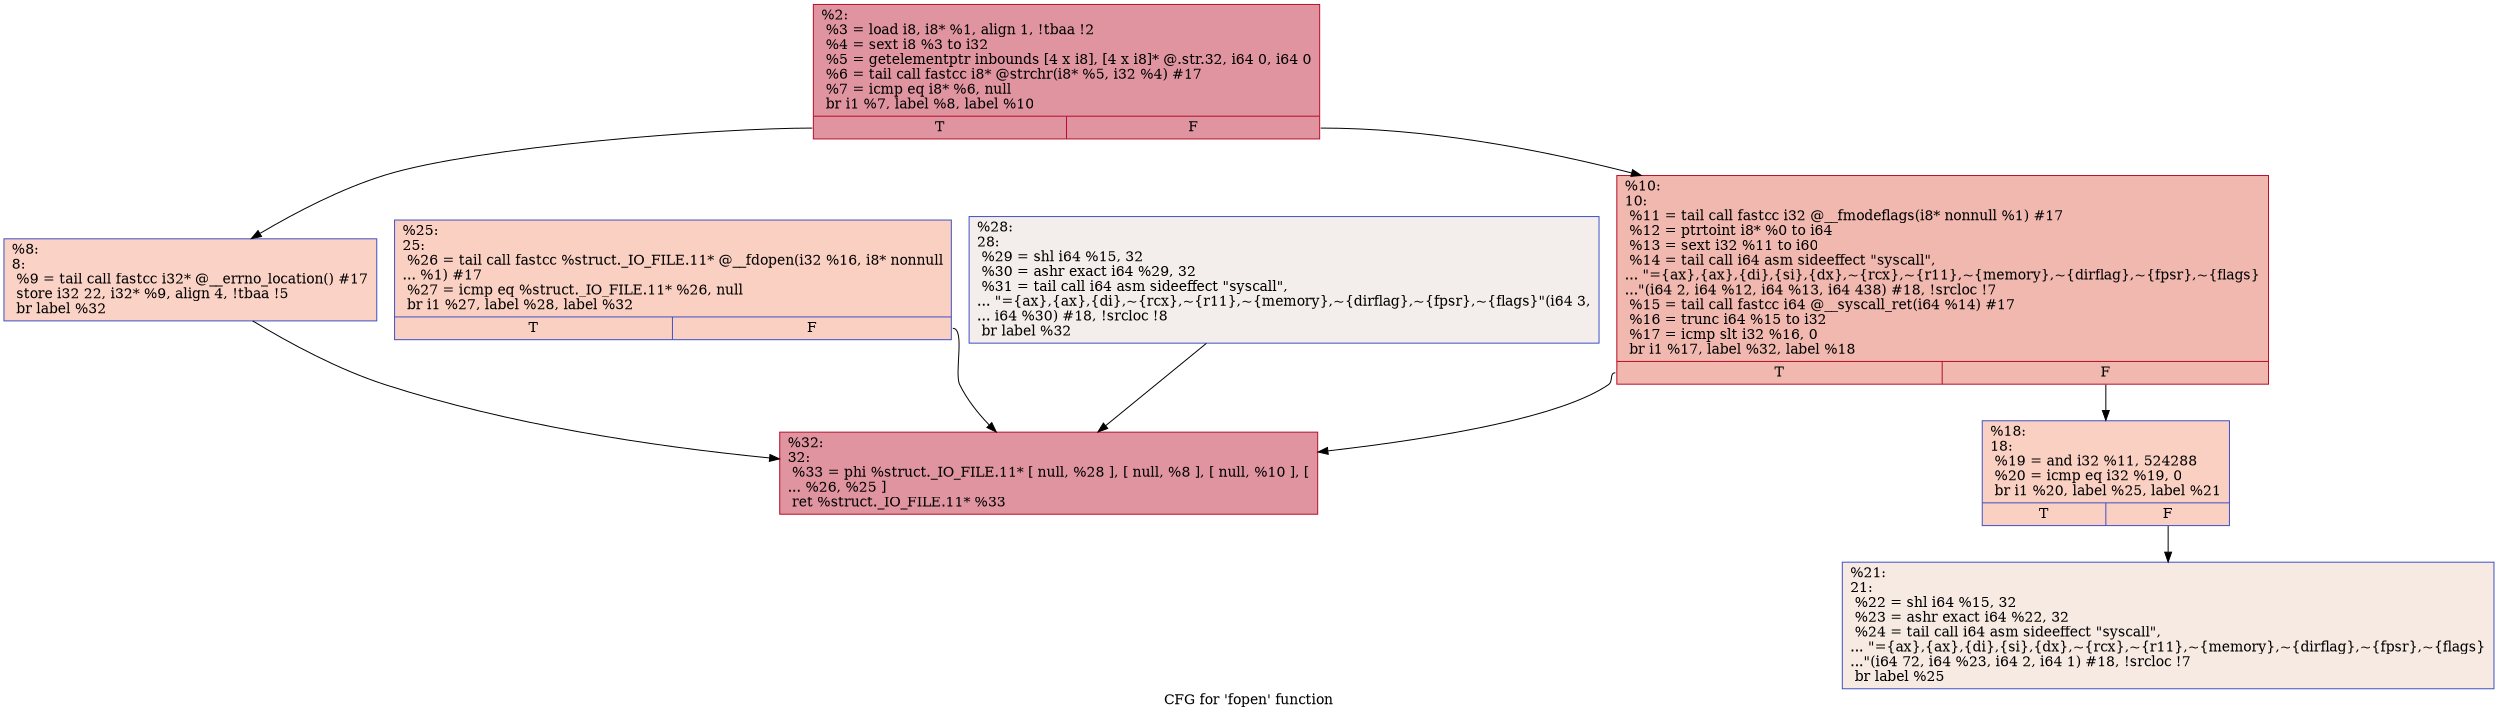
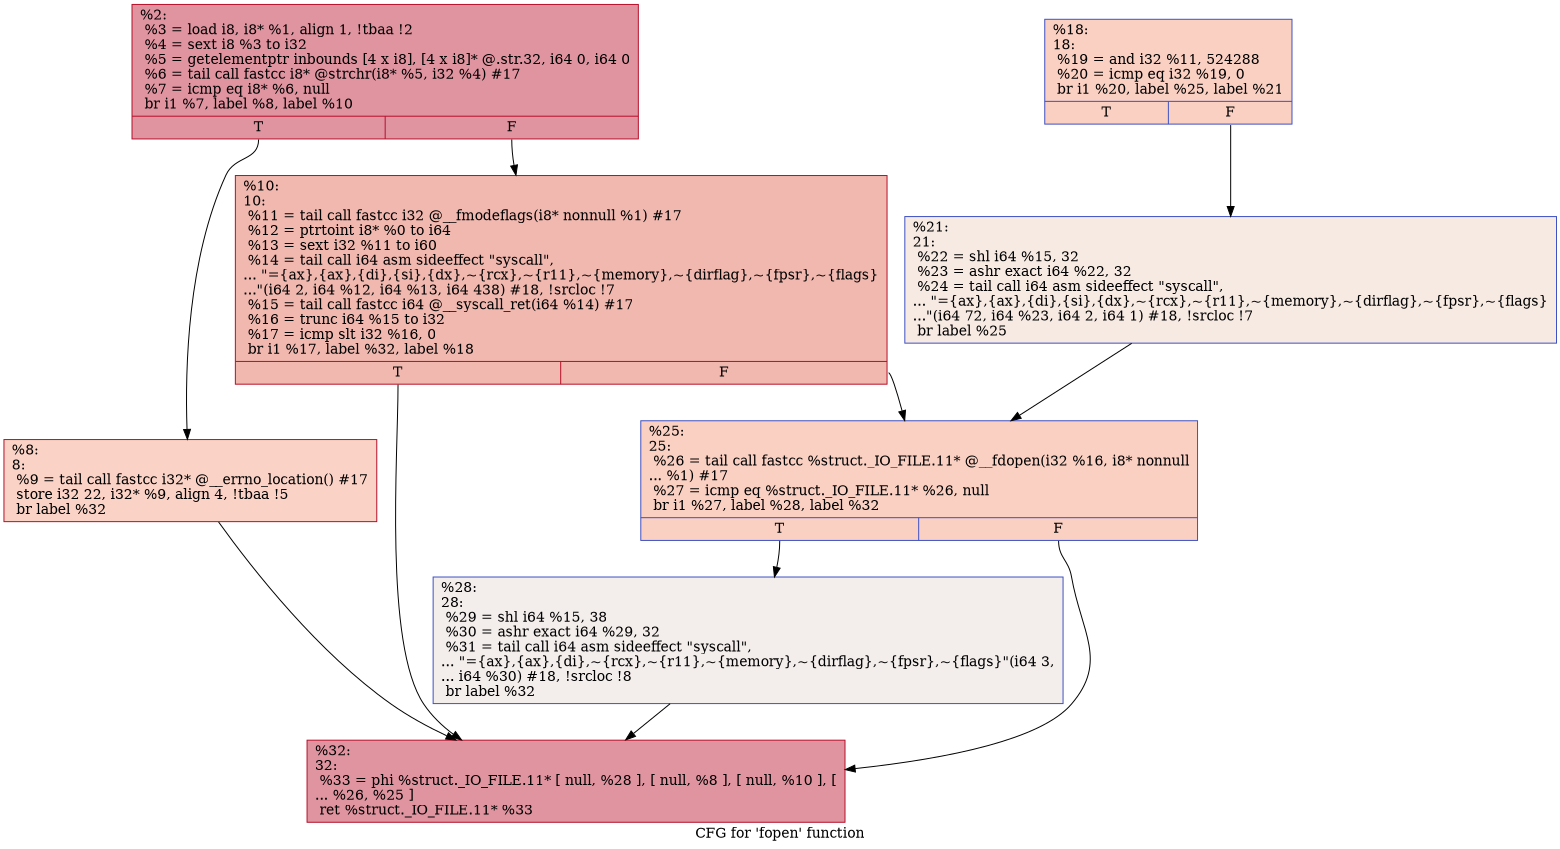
node "%28:": text "%29 = shl i64 %15, 32" -> "%29 = shl i64 %15, 38"
node "%8:": color #3d50c3ff -> #b70d28ff
edge "%21:" -> "%25:": added
edge "%10:" -> "%18:": now "%10:" -> "%25:"
edge "%25:" -> "%28:": added
